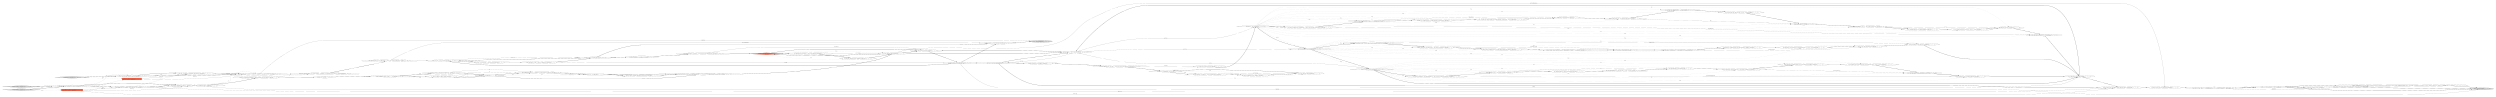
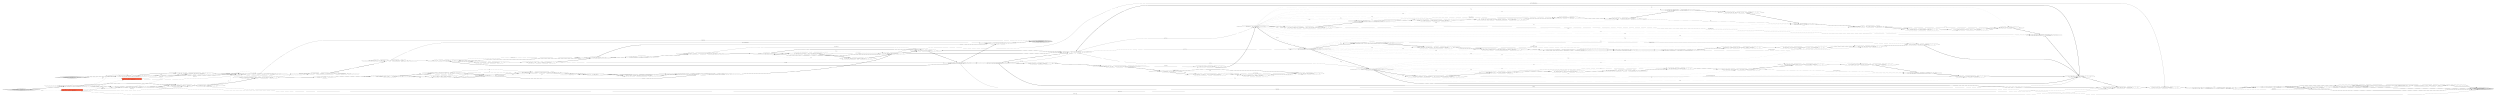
node "provider != null@@@19@@@['0', '0', '1']": fillcolor tomato -> white
node "createNetworkOfferingResponse['0', '1', '0']": removed
